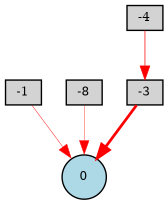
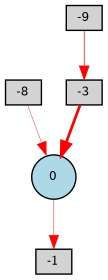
node "-4": label "-4" -> "-9"
edge "-1" -> "0": reversed
